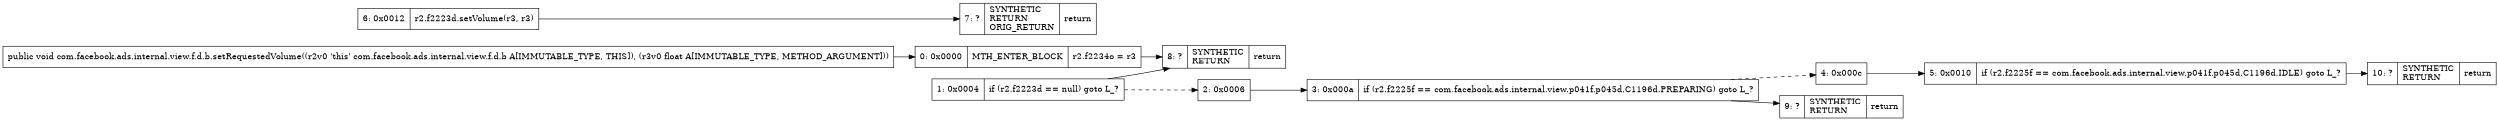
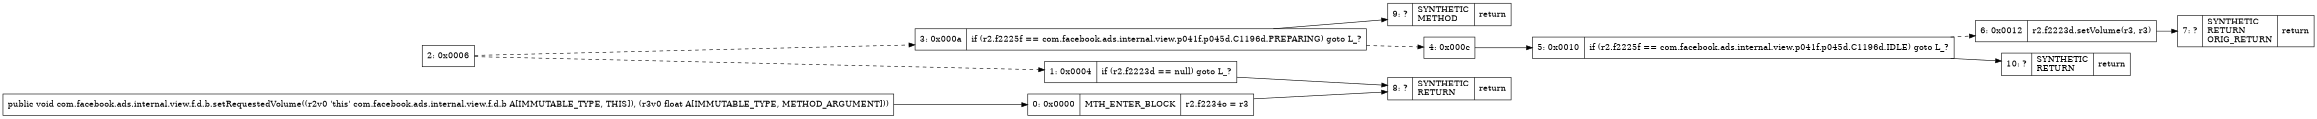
edge "5: 0x0010" -> "6: 0x0012": added
edge "1: 0x0004" -> "2: 0x0006": reversed
edge "2: 0x0006" -> "3: 0x000a": style solid -> dashed
node "9: ?": text "RETURN" -> "METHOD"
